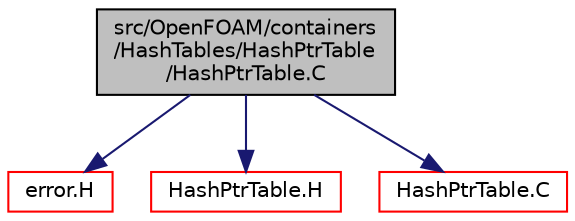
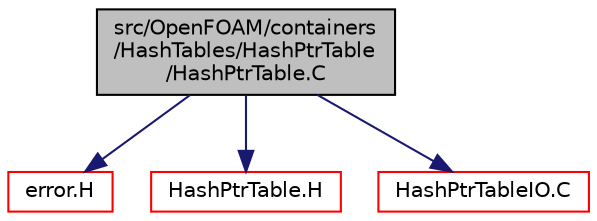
node "HashPtrTable.C": label "HashPtrTable.C" -> "HashPtrTableIO.C"
